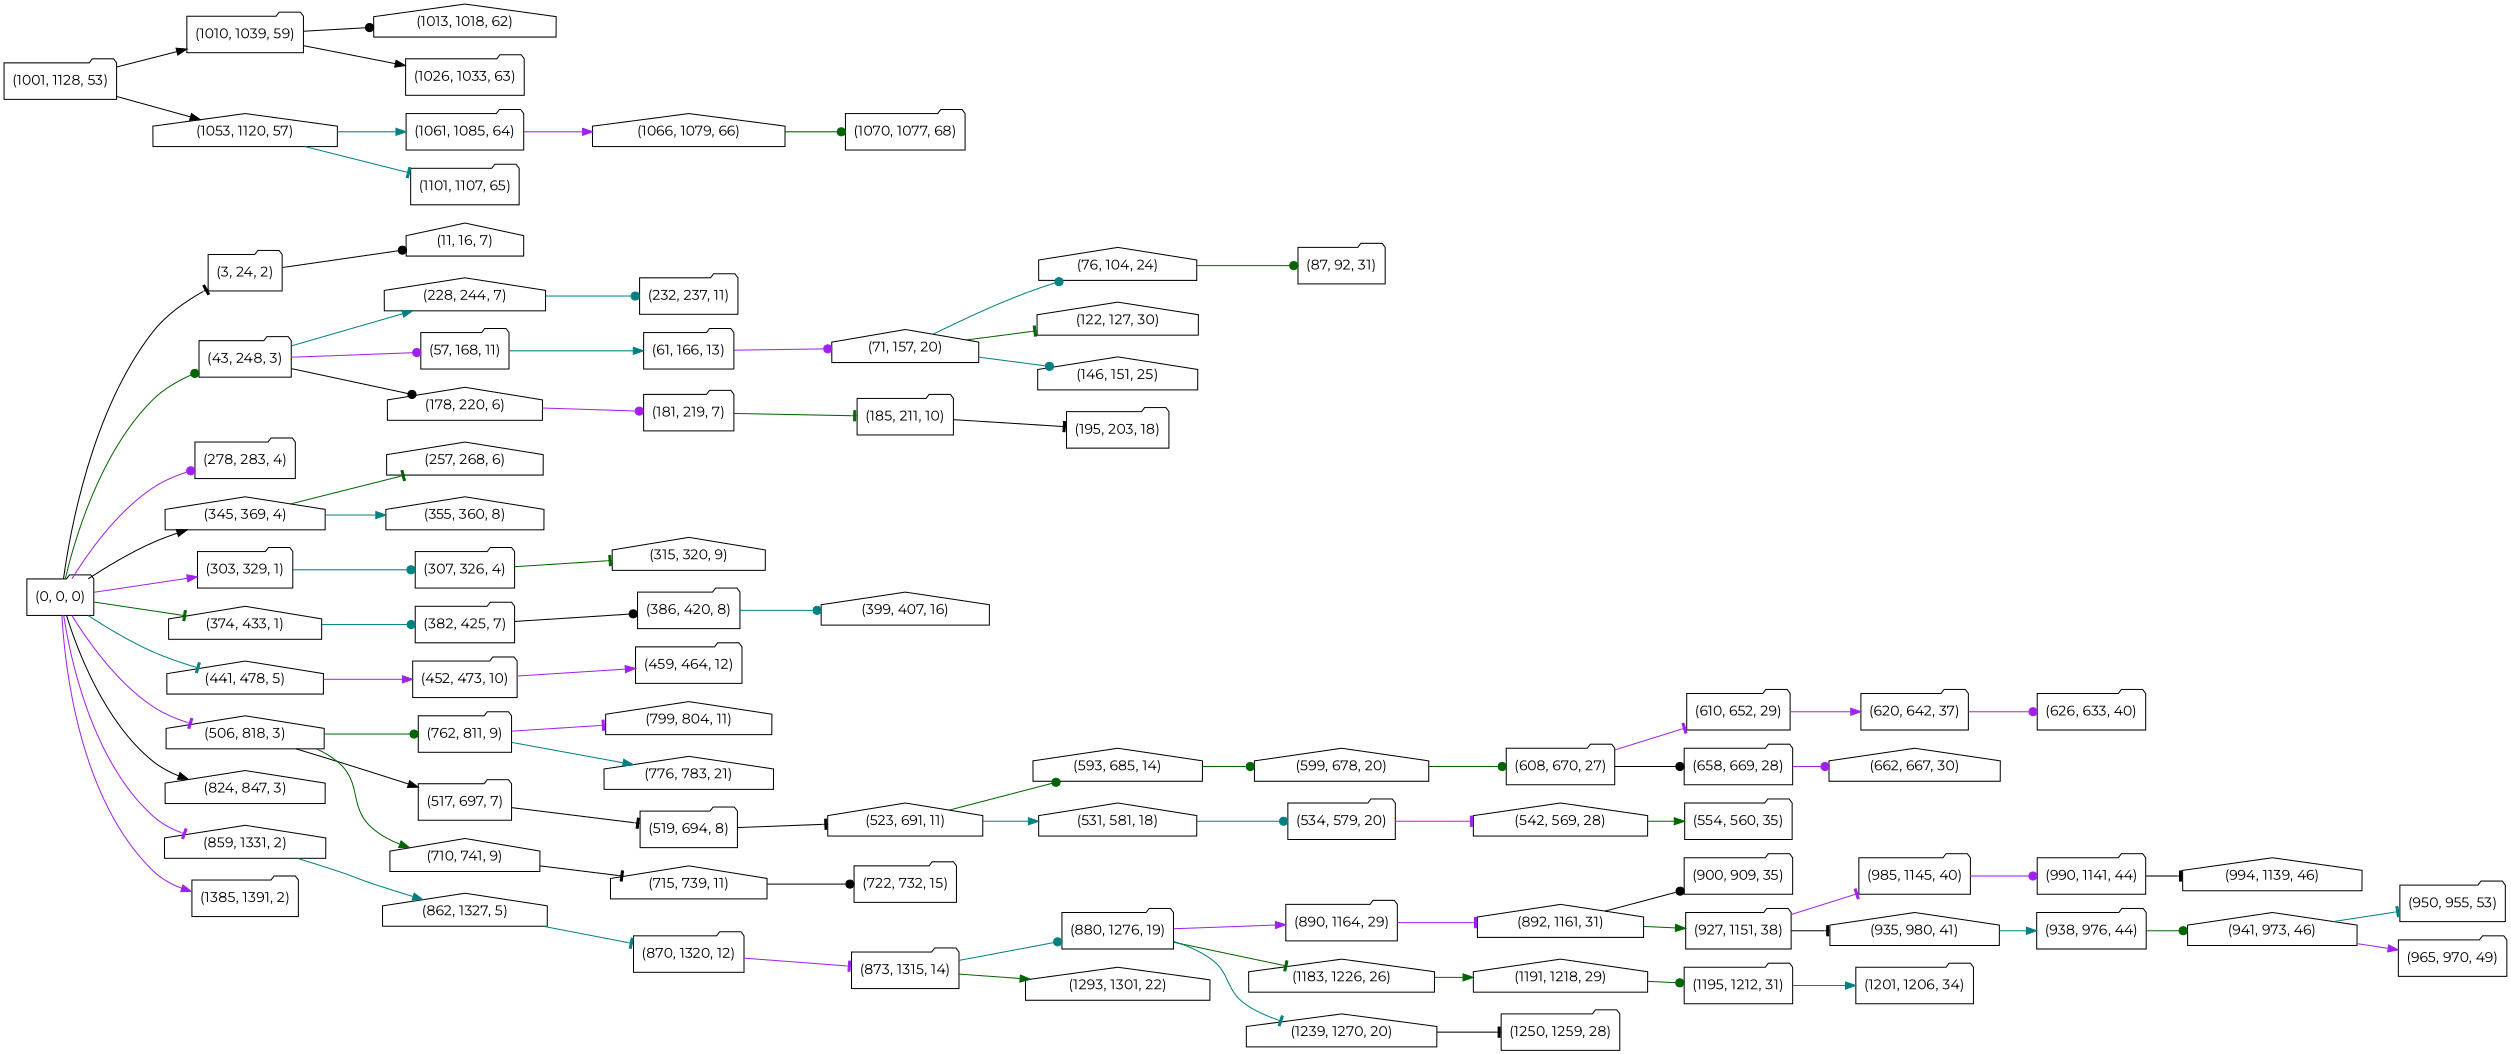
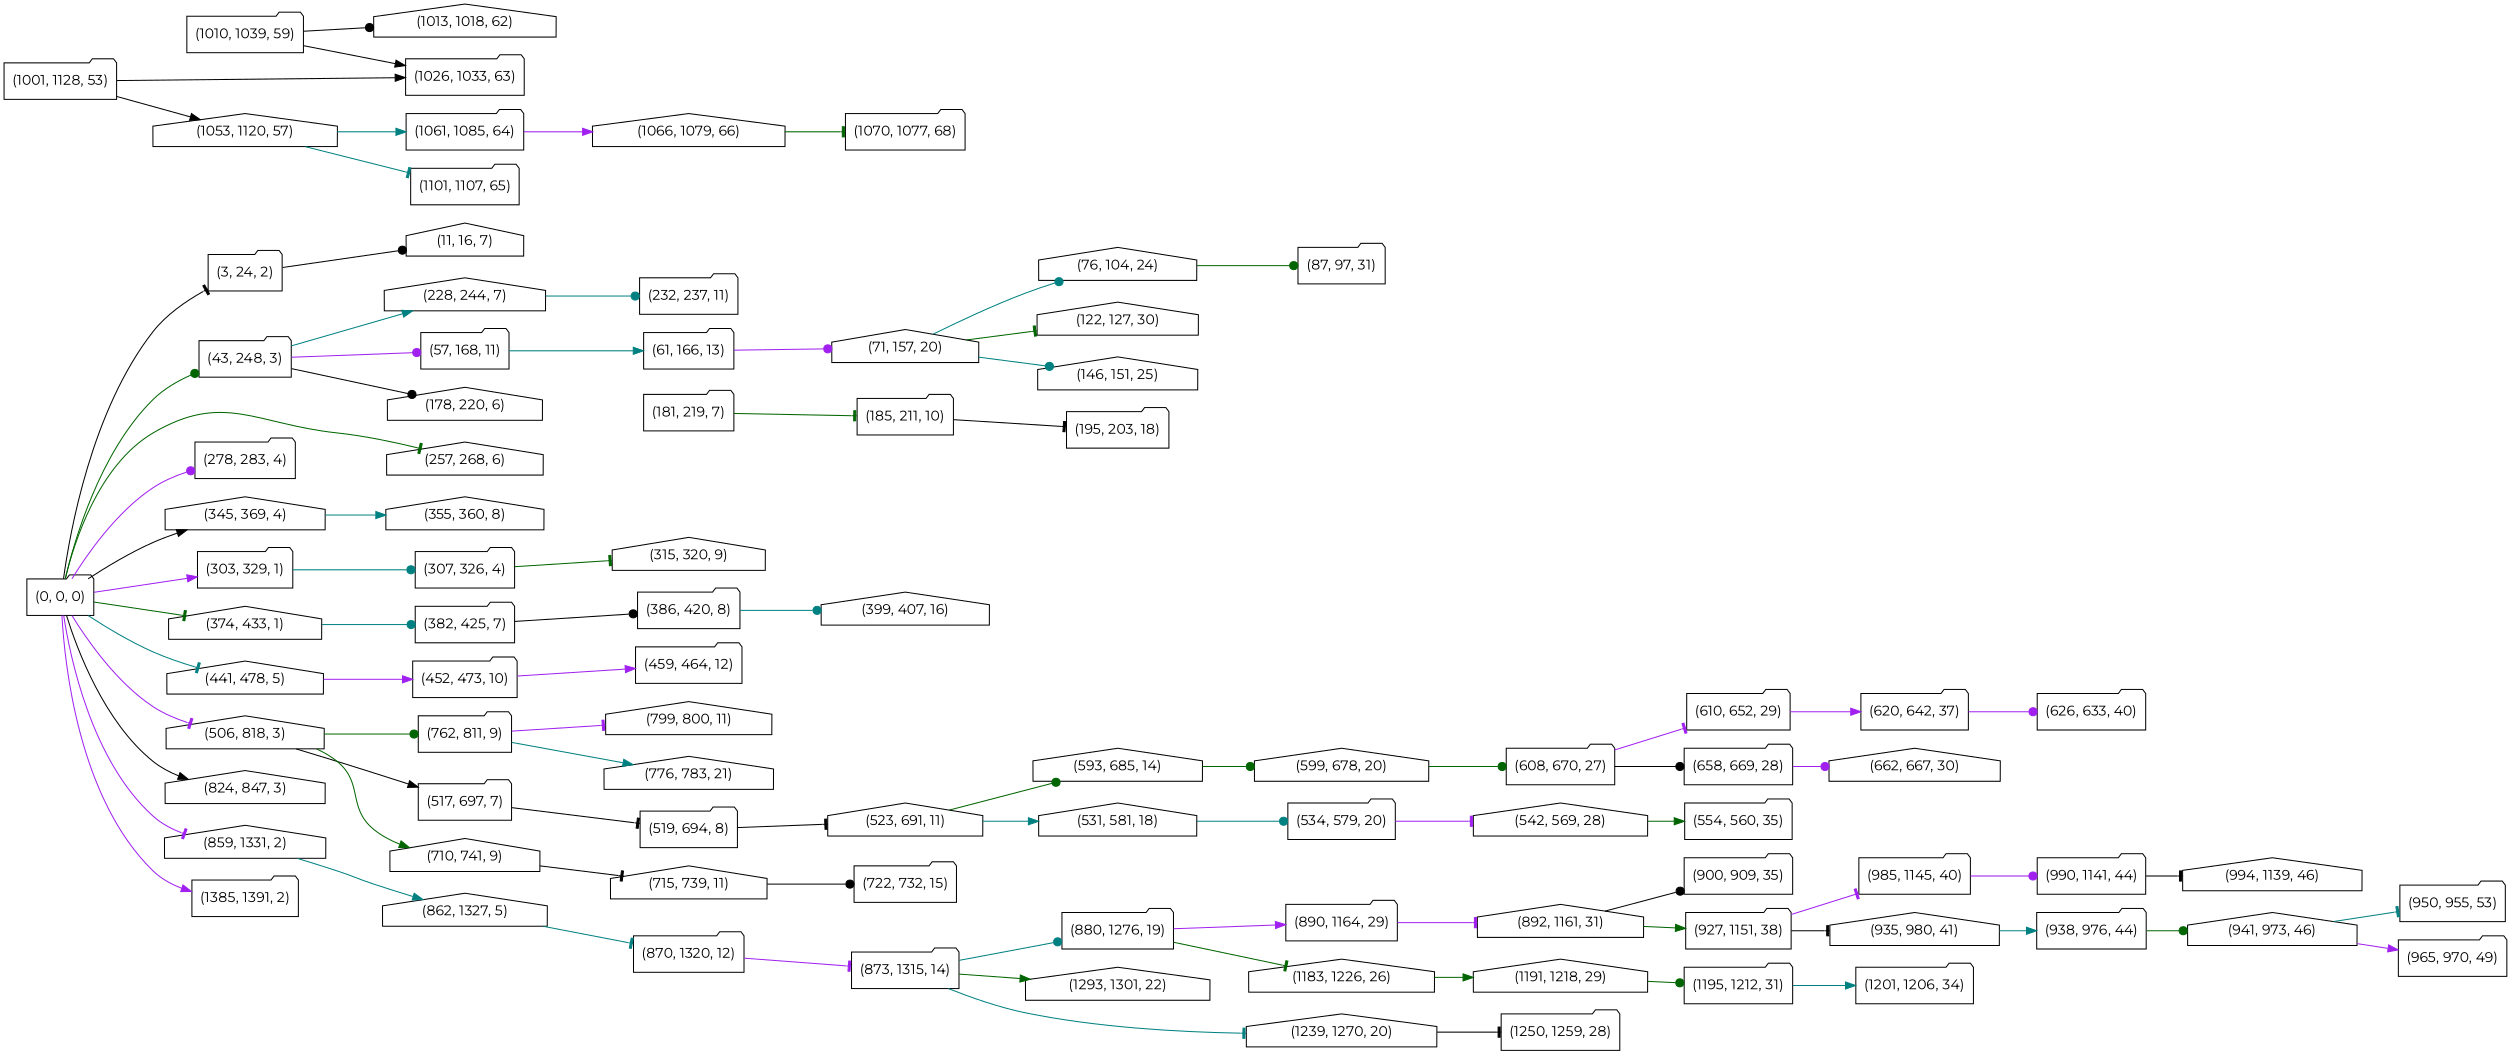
edge "(1001, 1128, 53)" -> "(1010, 1039, 59)": now "(1001, 1128, 53)" -> "(1026, 1033, 63)"
edge "(1066, 1079, 66)" -> "(1070, 1077, 68)": arrowhead dot -> tee
node "(87, 92, 31)": label "(87, 92, 31)" -> "(87, 97, 31)"
edge "(178, 220, 6)" -> "(181, 219, 7)": removed
edge "(345, 369, 4)" -> "(257, 268, 6)": now "(0, 0, 0)" -> "(257, 268, 6)"
node "(799, 804, 11)": label "(799, 804, 11)" -> "(799, 800, 11)"
edge "(880, 1276, 19)" -> "(1239, 1270, 20)": now "(873, 1315, 14)" -> "(1239, 1270, 20)"
